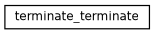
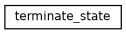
node "terminate_terminate": label "terminate_terminate" -> "terminate_state"
